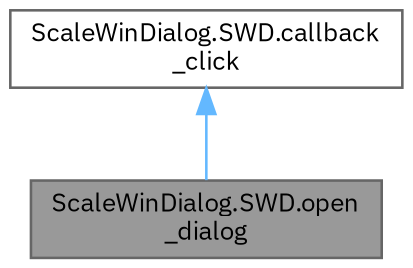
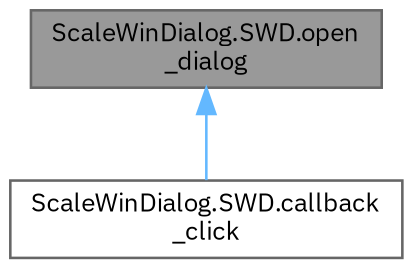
edge "ScaleWinDialog.SWD.open _dialog" -> "ScaleWinDialog.SWD.callback _click": reversed
